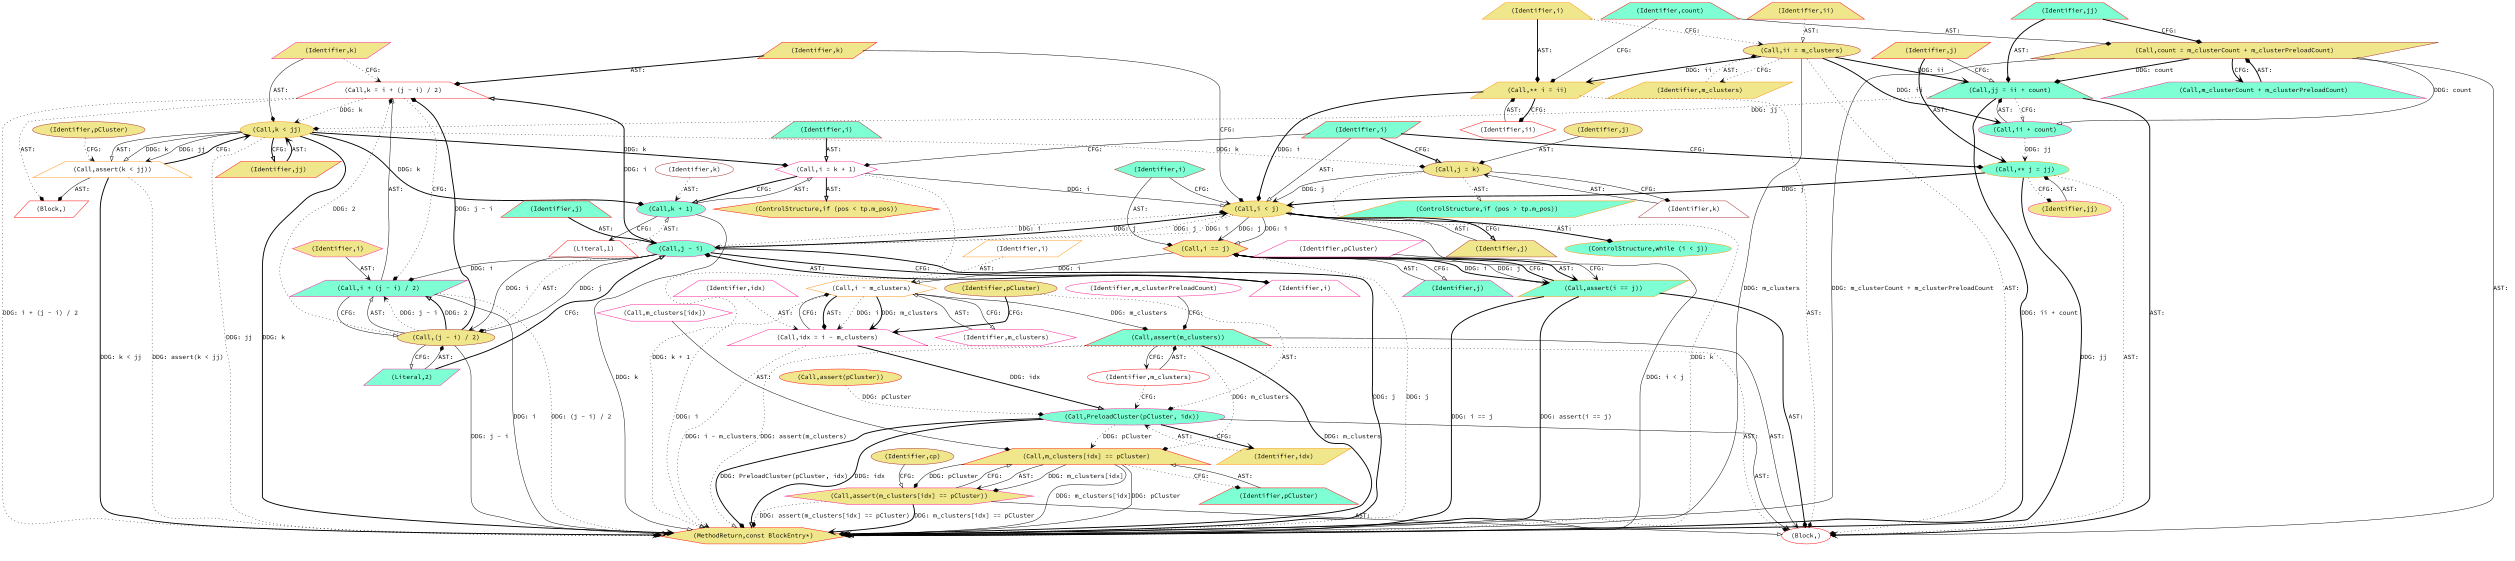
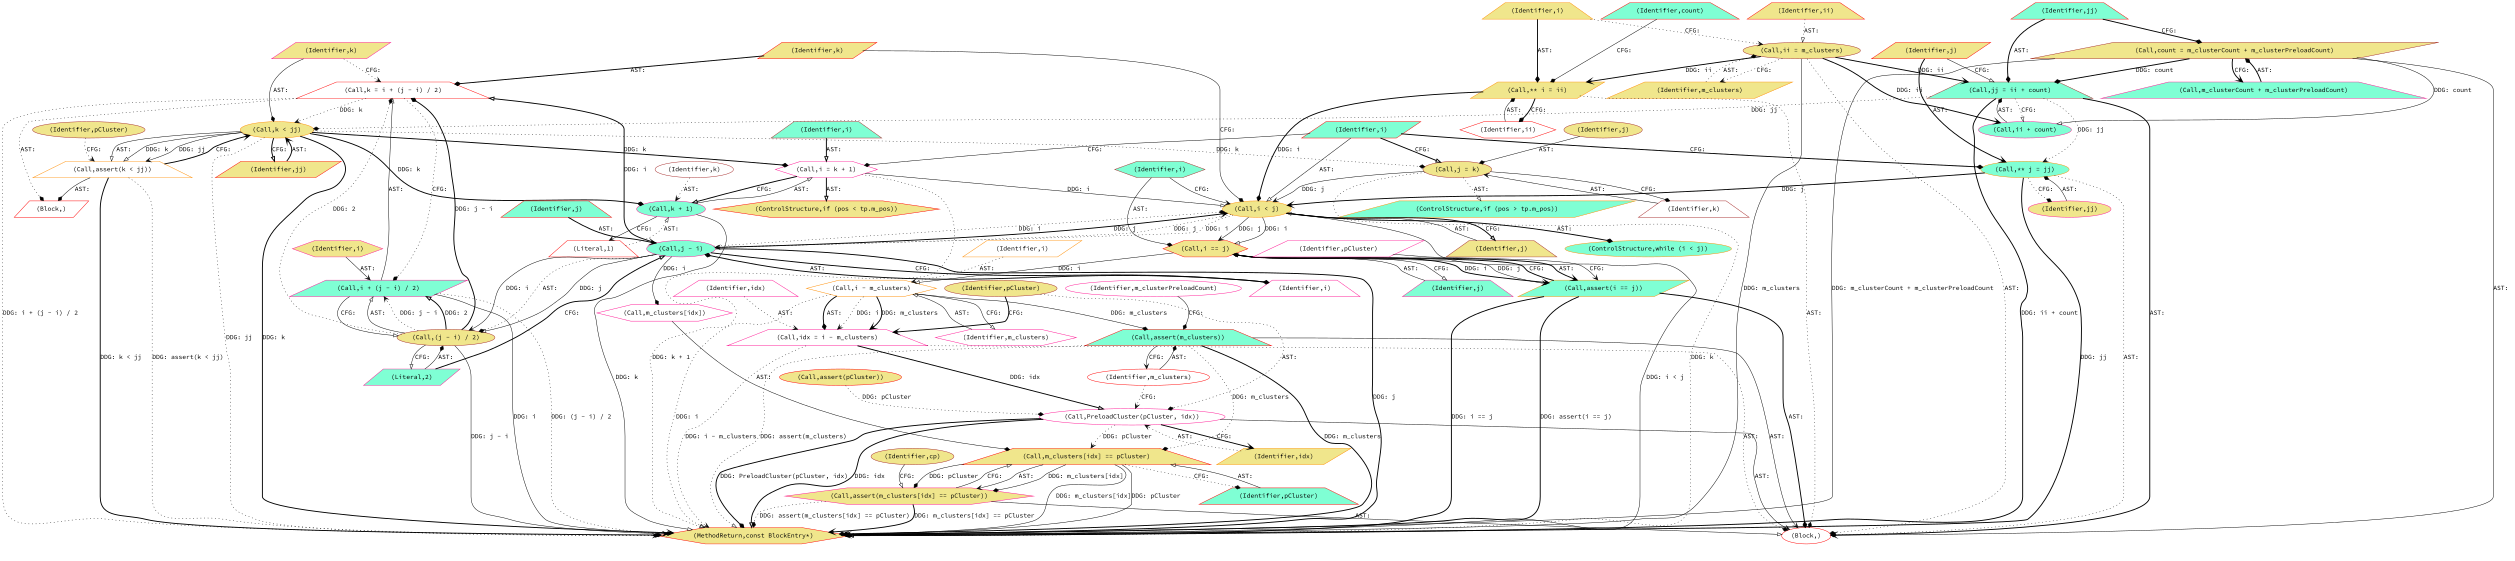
edge "(Identifier,count)" -> "(Call,count = m_clusterCount + m_clusterPreloadCount)": removed, label "AST:"
edge "(Call,ii + count)" -> "(Call,** j = jj)": now "(Call,jj = ii + count)" -> "(Call,** j = jj)"
edge "(Call,j - i)" -> "(Call,i + (j - i) / 2)": now "(Call,j - i)" -> "(Call,m_clusters[idx])"
edge "(Call,idx = i - m_clusters)" -> "(Call,i - m_clusters)": removed, label "CFG:"
node "(Call,PreloadCluster(pCluster, idx))": fillcolor aquamarine -> white
edge "(Call,i == j)" -> "(MethodReturn,const BlockEntry*)": removed, label "DDG: j"
